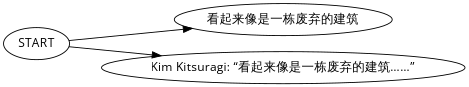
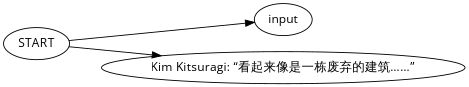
node "看起来像是一栋废弃的建筑": label "看起来像是一栋废弃的建筑" -> "input"
